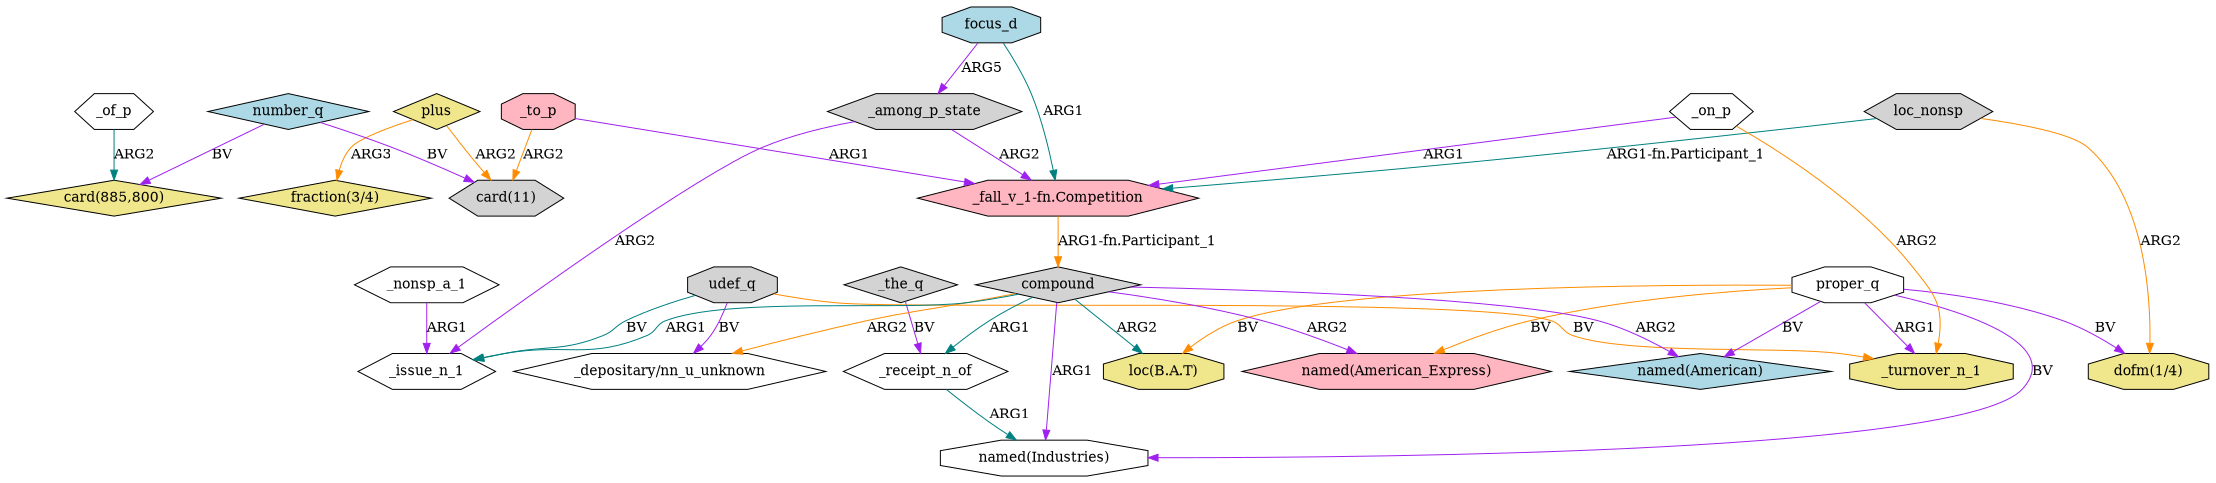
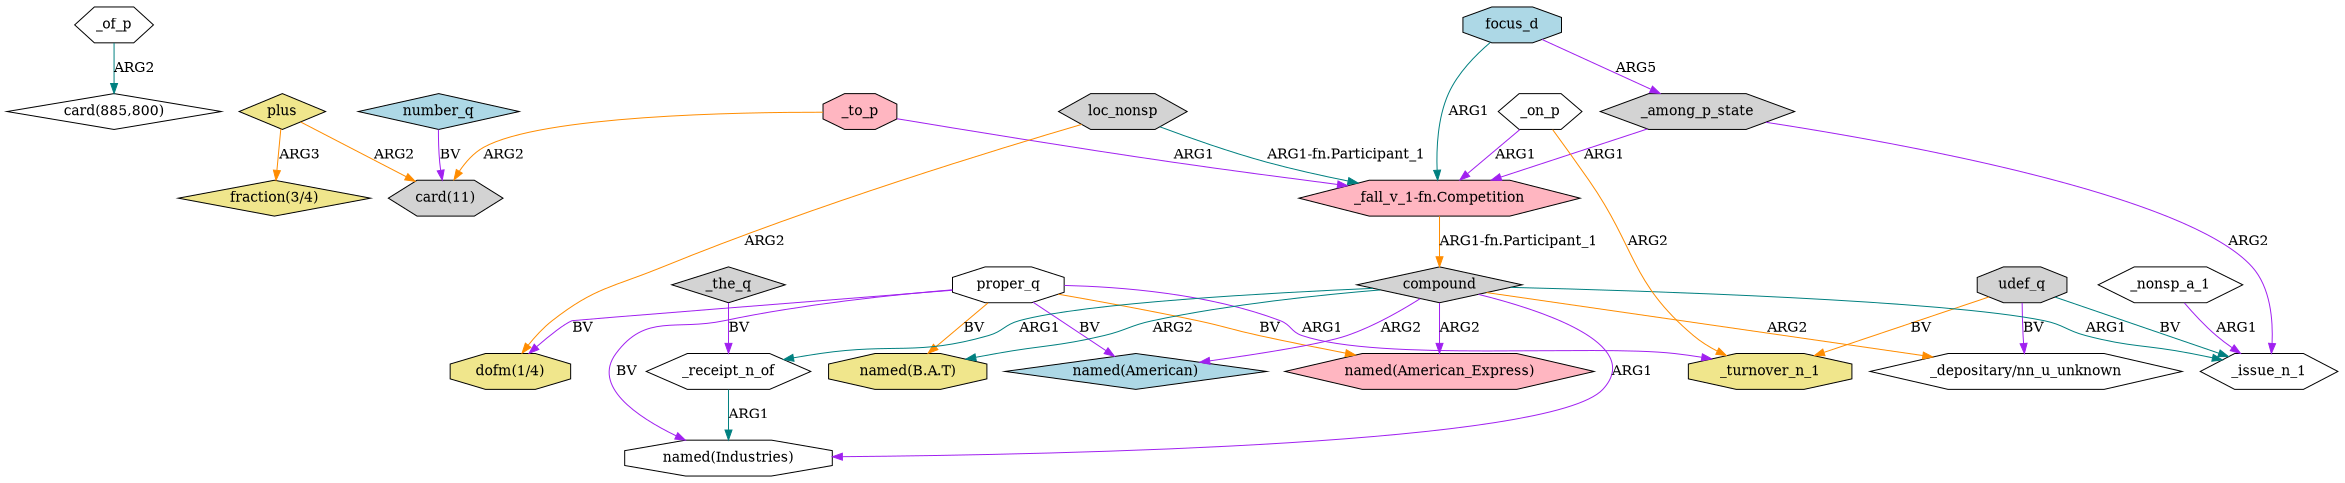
edge "number_q" -> "card(885,800)": removed, label "BV"
edge "_among_p_state" -> "_fall_v_1-fn.Competition": label "ARG2" -> "ARG1"
node "card(885,800)": fillcolor khaki -> white
node "loc(B.A.T)": label "loc(B.A.T)" -> "named(B.A.T)"
